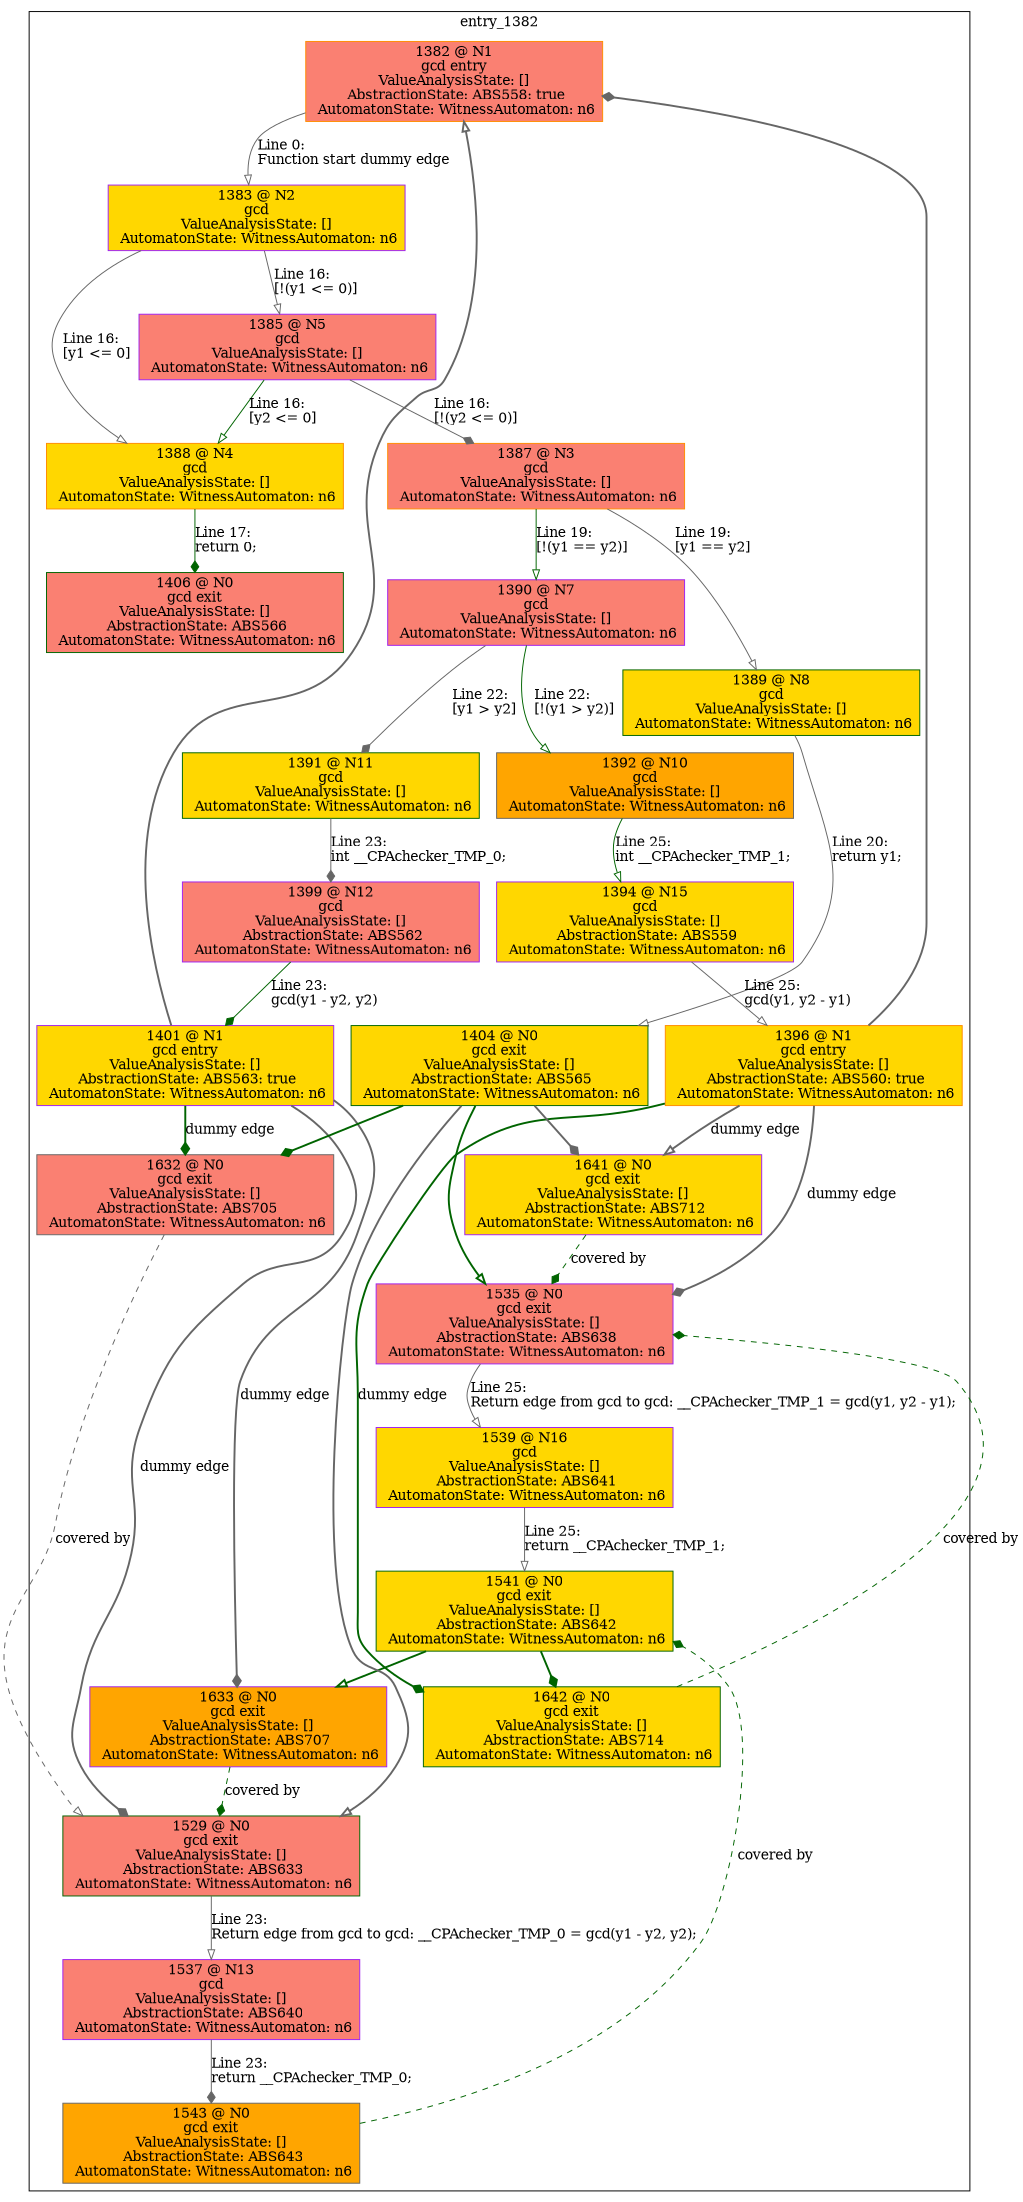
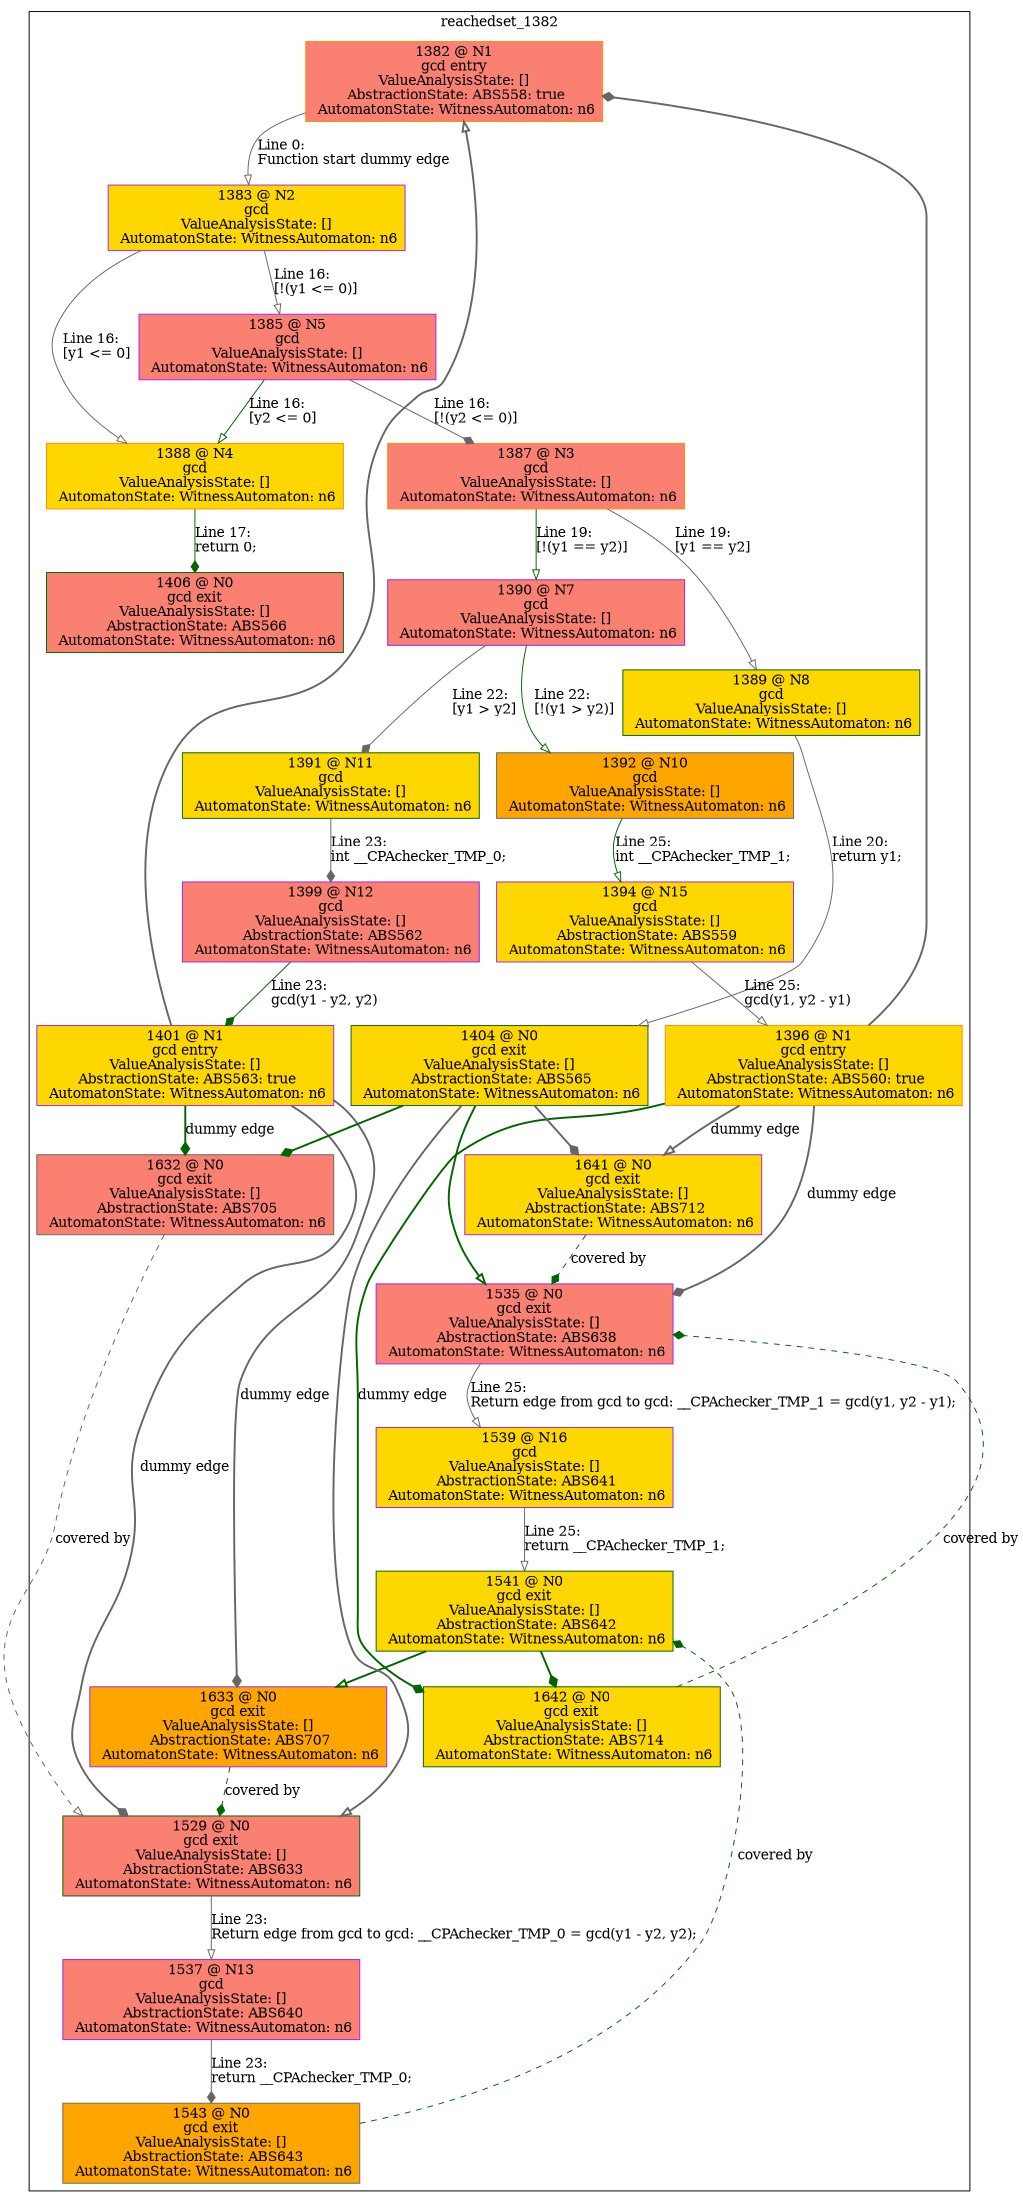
cluster "entry_1382": label "entry_1382" -> "reachedset_1382"
